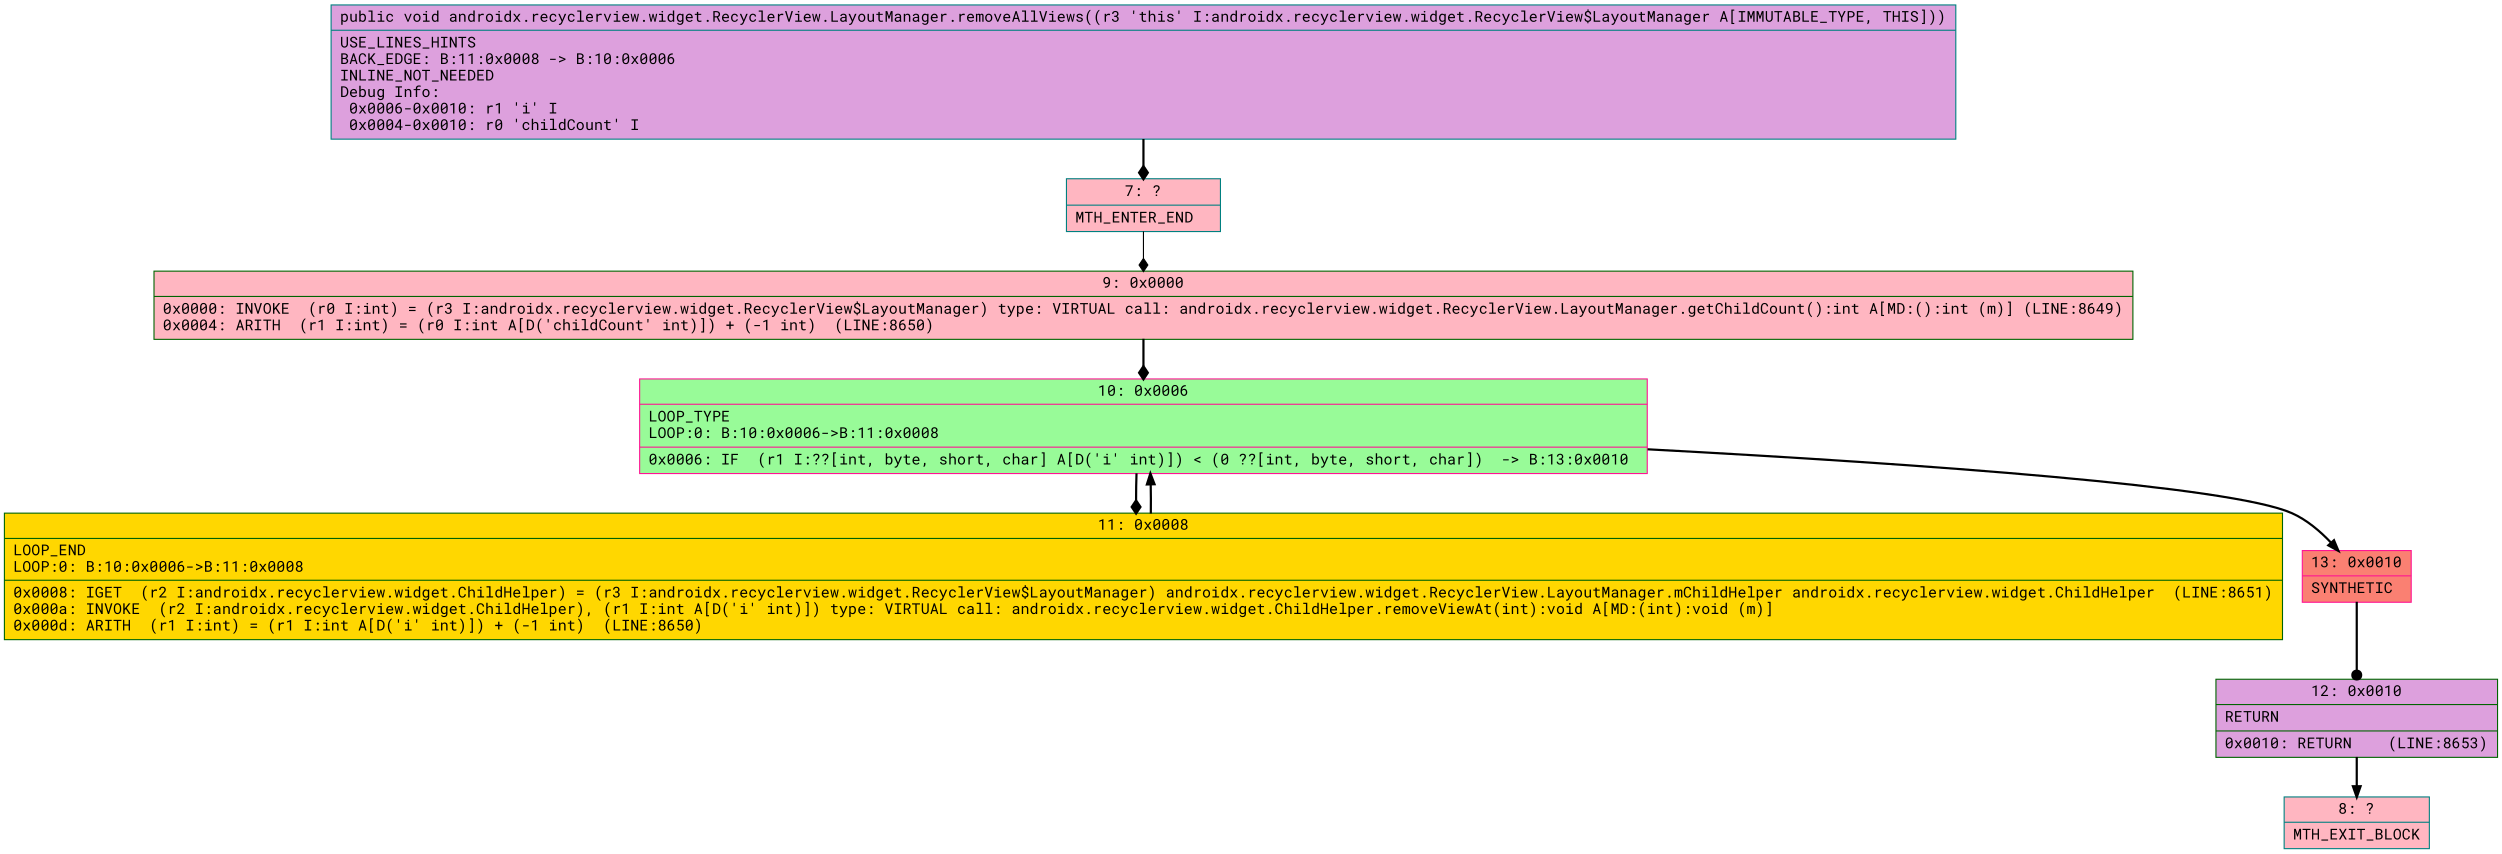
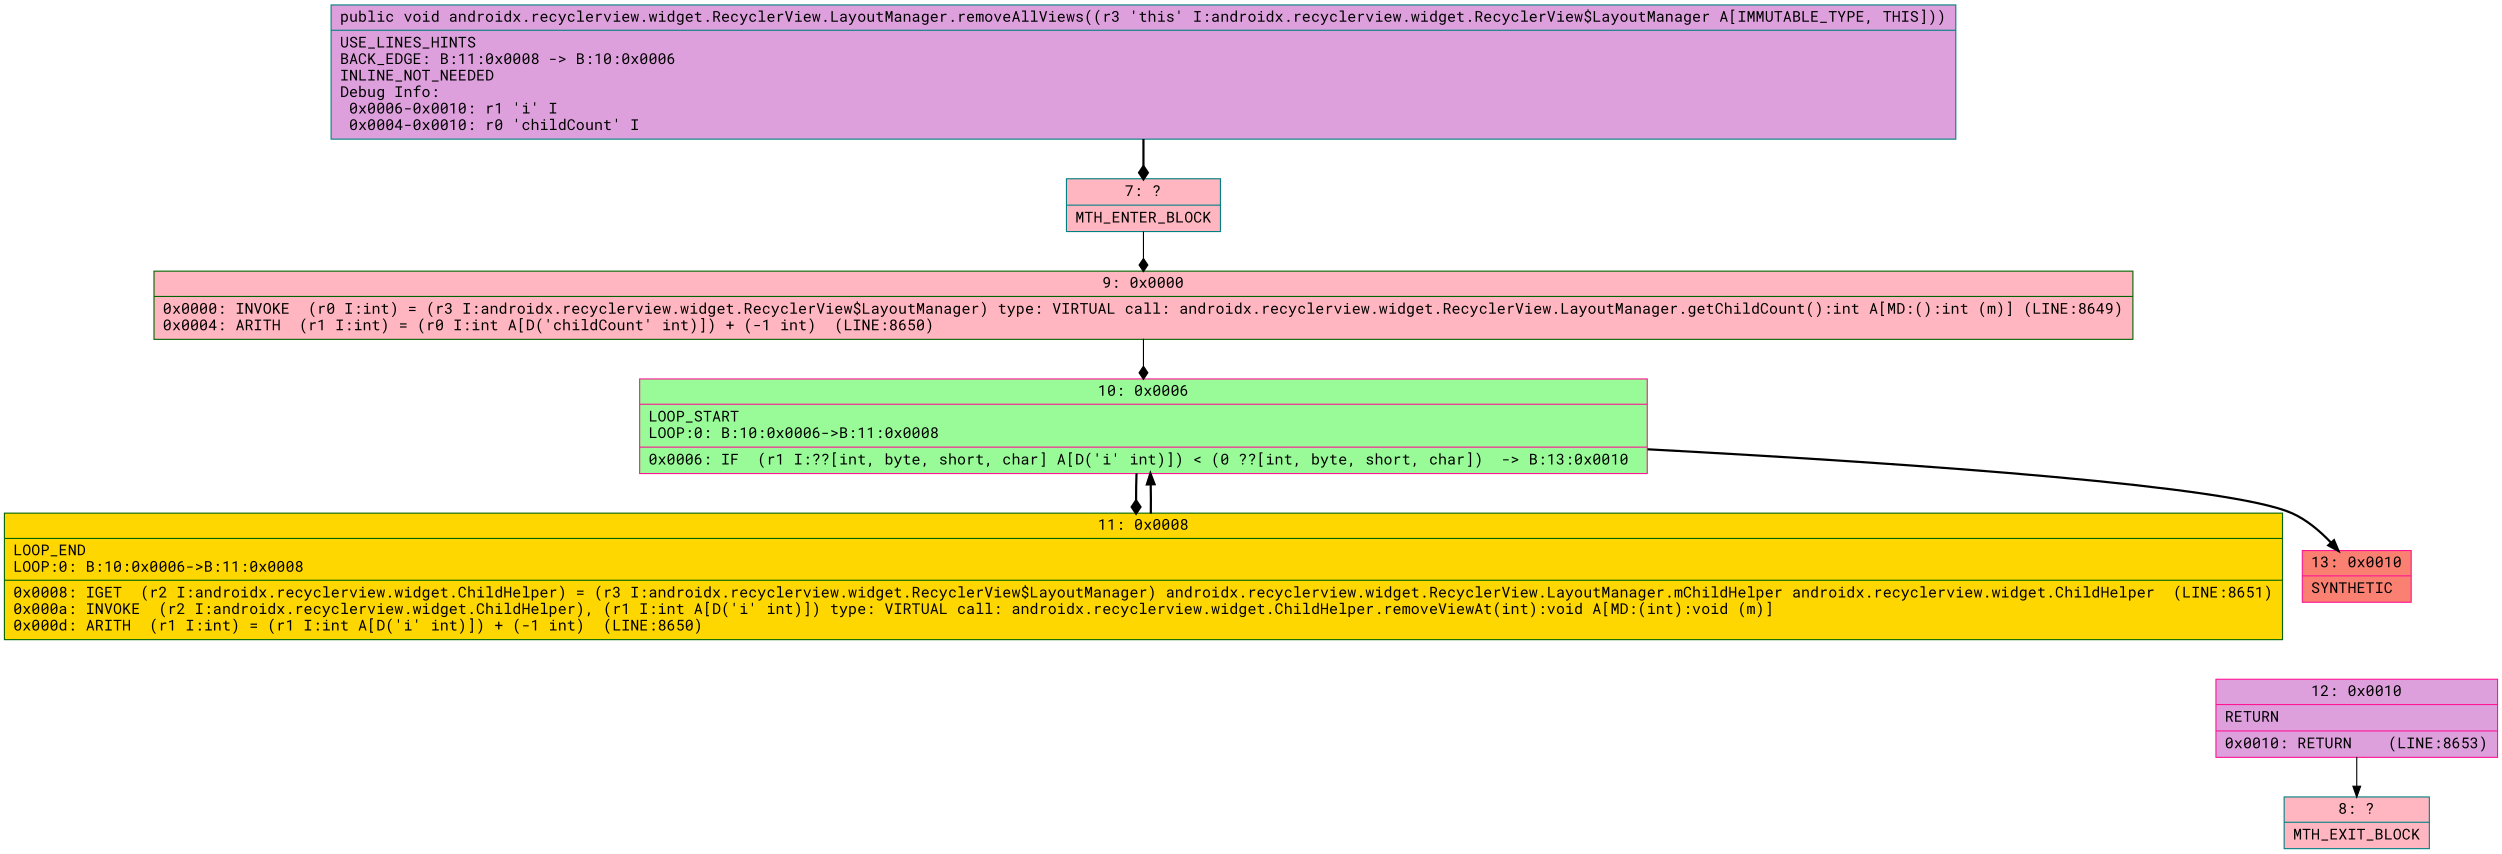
node "7: ?": text "MTH_ENTER_END" -> "MTH_ENTER_BLOCK"
edge "9: 0x0000" -> "10: 0x0006": style bold -> solid
node "10: 0x0006": text "LOOP_TYPE" -> "LOOP_START"
edge "13: 0x0010" -> "12: 0x0010": removed
node "12: 0x0010": color darkgreen -> deeppink
edge "12: 0x0010" -> "8: ?": style bold -> solid
